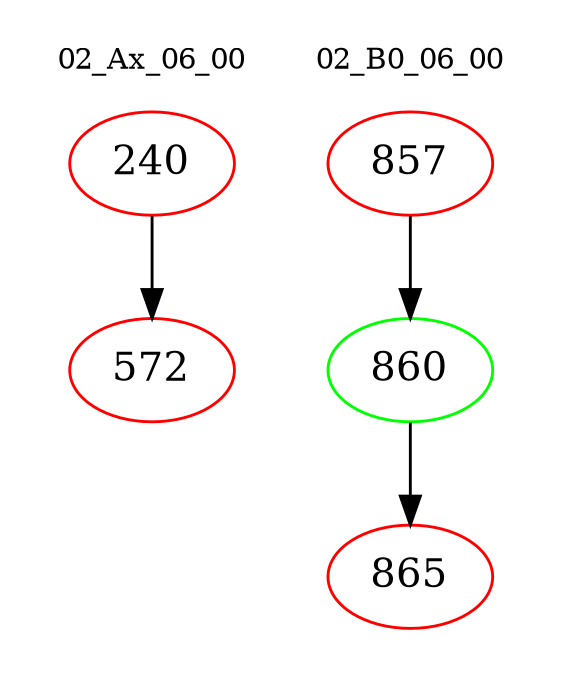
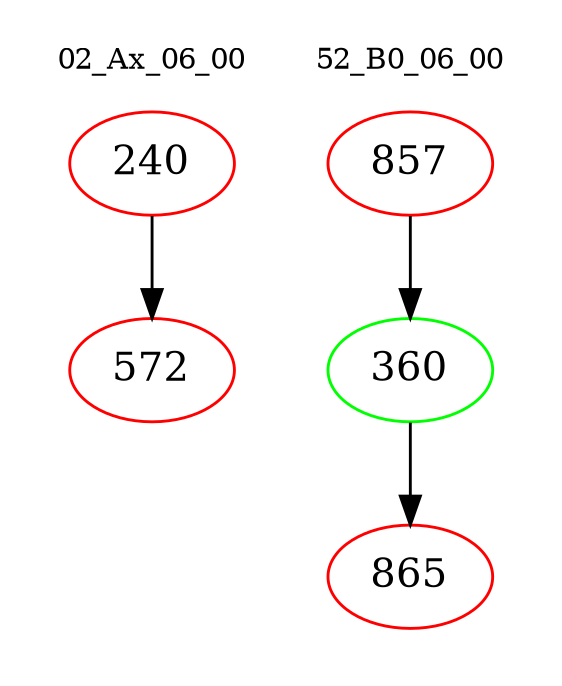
cluster "02_B0_06_00": label "02_B0_06_00" -> "52_B0_06_00"
node "860": label "860" -> "360"
